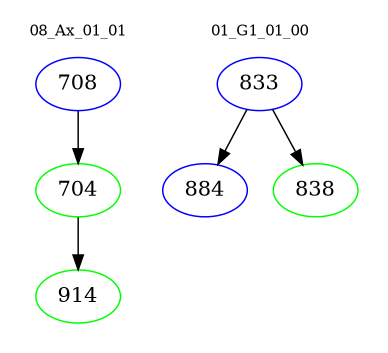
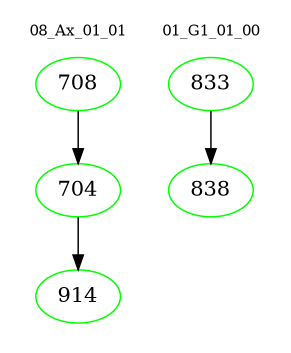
node "708": color blue -> green
node "833": color blue -> green
node "884": removed
